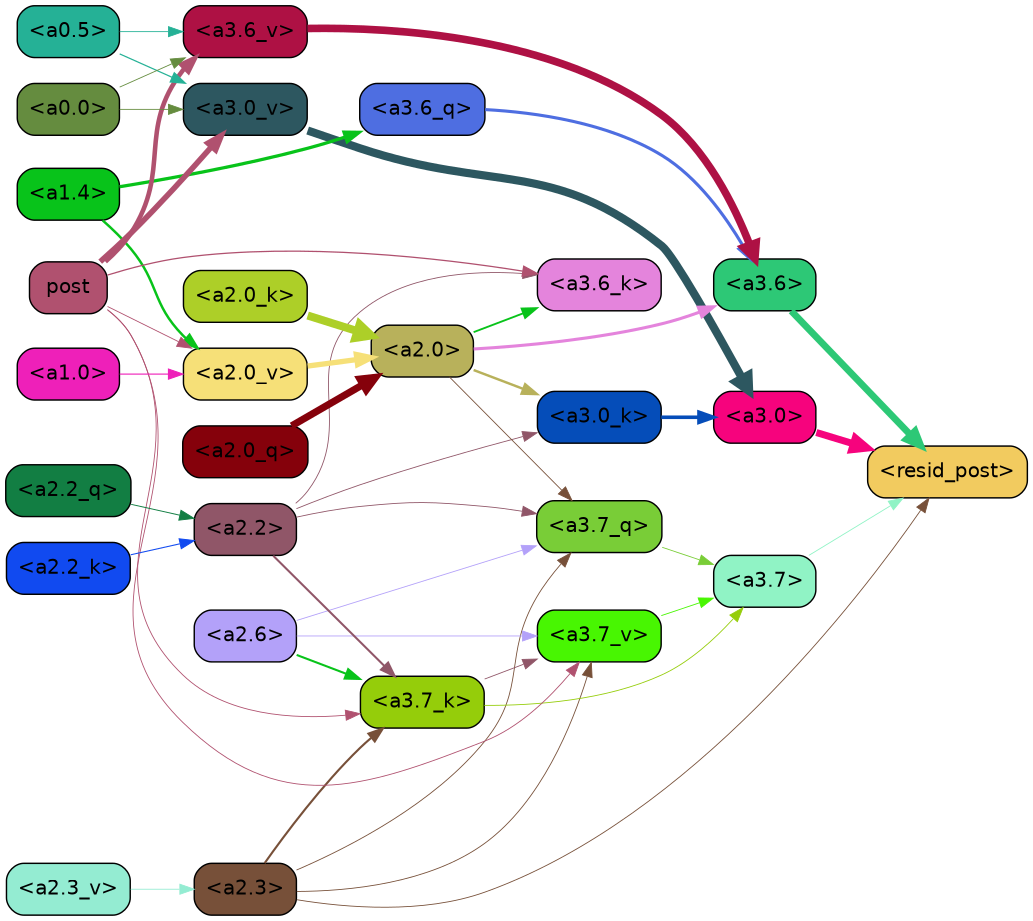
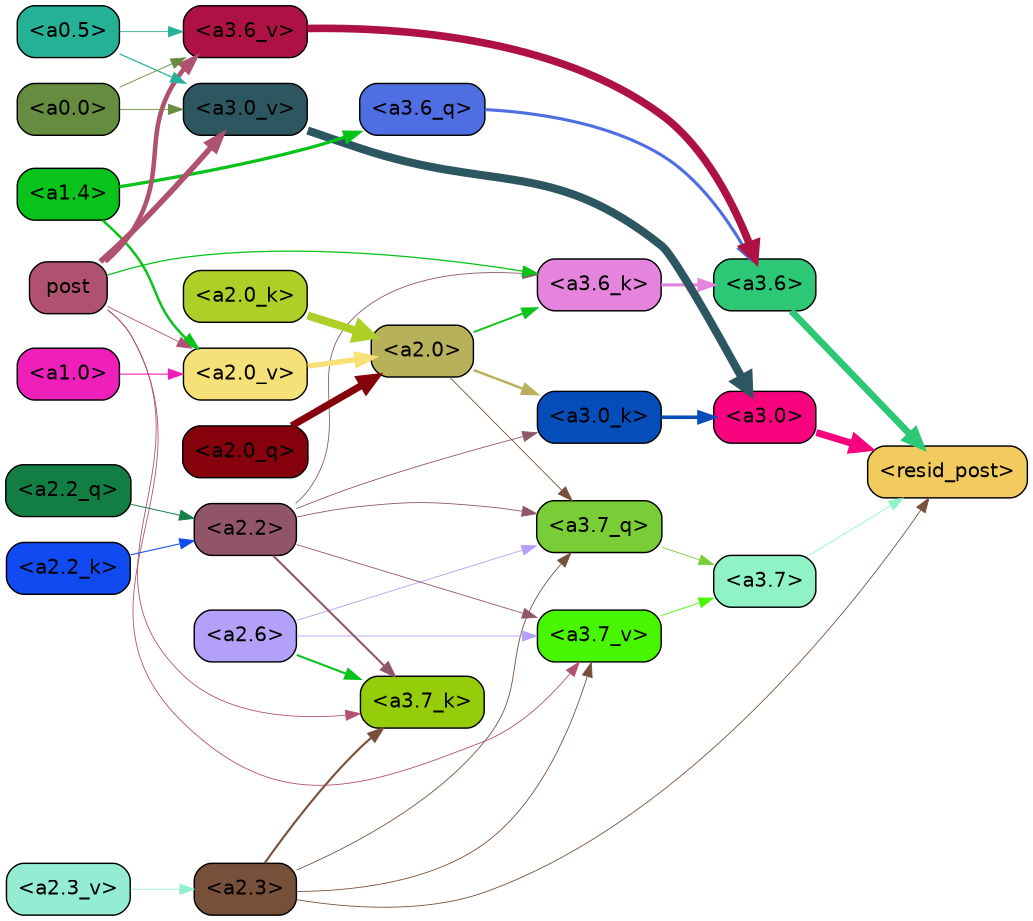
edge "post" -> "<a3.6_k>": color #b0516f -> #08c31a
edge "<a2.0>" -> "<a3.6>": now "<a3.6_k>" -> "<a3.6>"
edge "<a3.7_k>" -> "<a3.7_v>": now "<a2.2>" -> "<a3.7_v>"
edge "<a3.7_k>" -> "<a3.7>": removed
